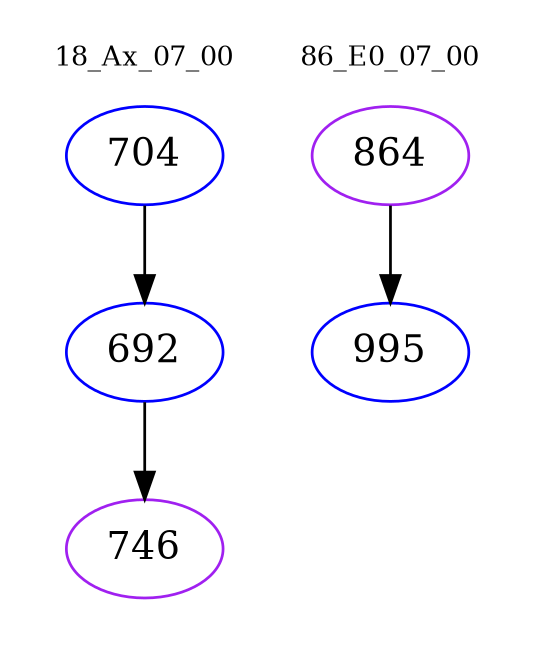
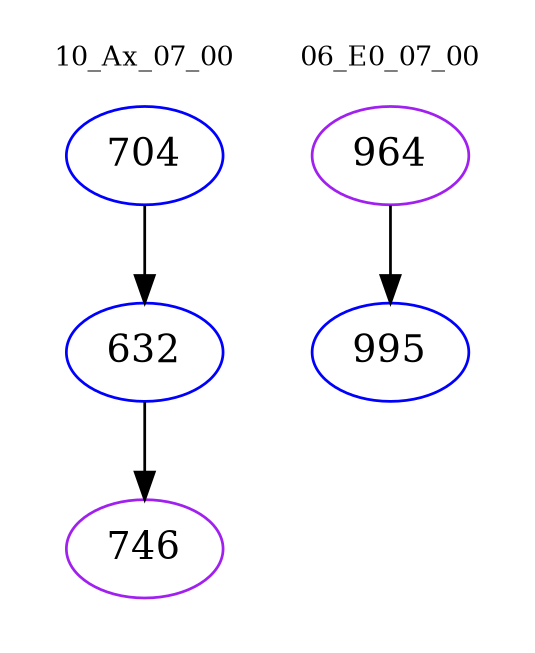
cluster "18_Ax_07_00": label "18_Ax_07_00" -> "10_Ax_07_00"
cluster "86_E0_07_00": label "86_E0_07_00" -> "06_E0_07_00"
node "864": label "864" -> "964"
node "692": label "692" -> "632"
